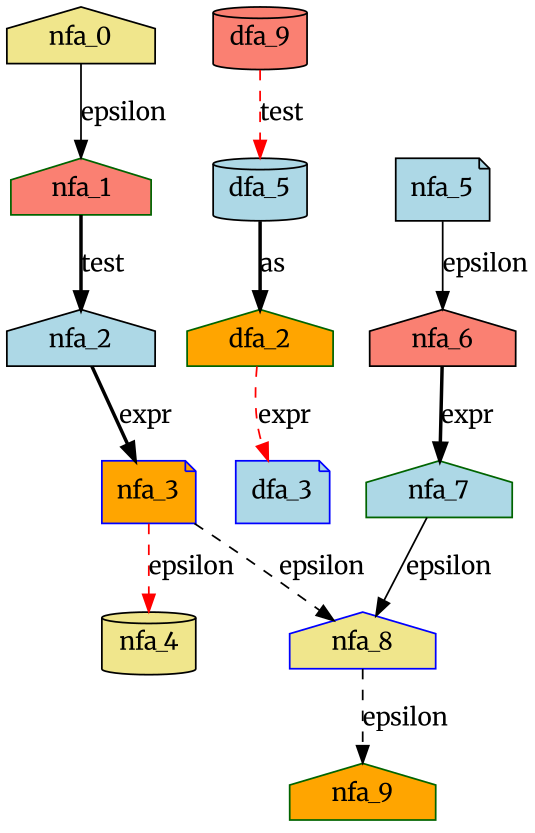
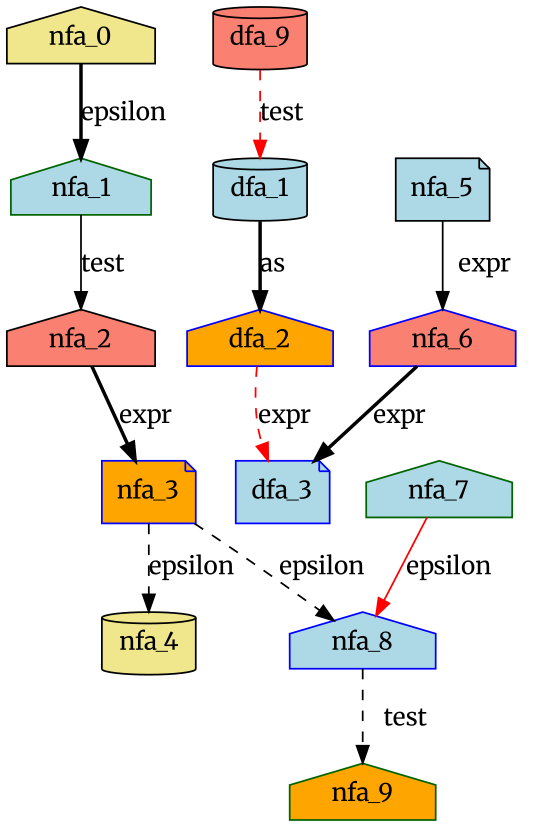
edge "nfa_0" -> "nfa_1": style solid -> bold
node "nfa_1": fillcolor salmon -> lightblue
node "dfa_5": label "dfa_5" -> "dfa_1"
edge "nfa_1" -> "nfa_2": style bold -> solid
edge "nfa_5" -> "nfa_6": label "epsilon" -> "expr"
node "nfa_2": fillcolor lightblue -> salmon
node "dfa_2": color darkgreen -> blue
node "nfa_6": color black -> blue
edge "nfa_6" -> "nfa_7": now "nfa_6" -> "dfa_3"
edge "nfa_3" -> "nfa_4": color red -> black
edge "nfa_7" -> "nfa_8": color black -> red
node "nfa_8": fillcolor khaki -> lightblue
edge "nfa_8" -> "nfa_9": label "epsilon" -> "test"
